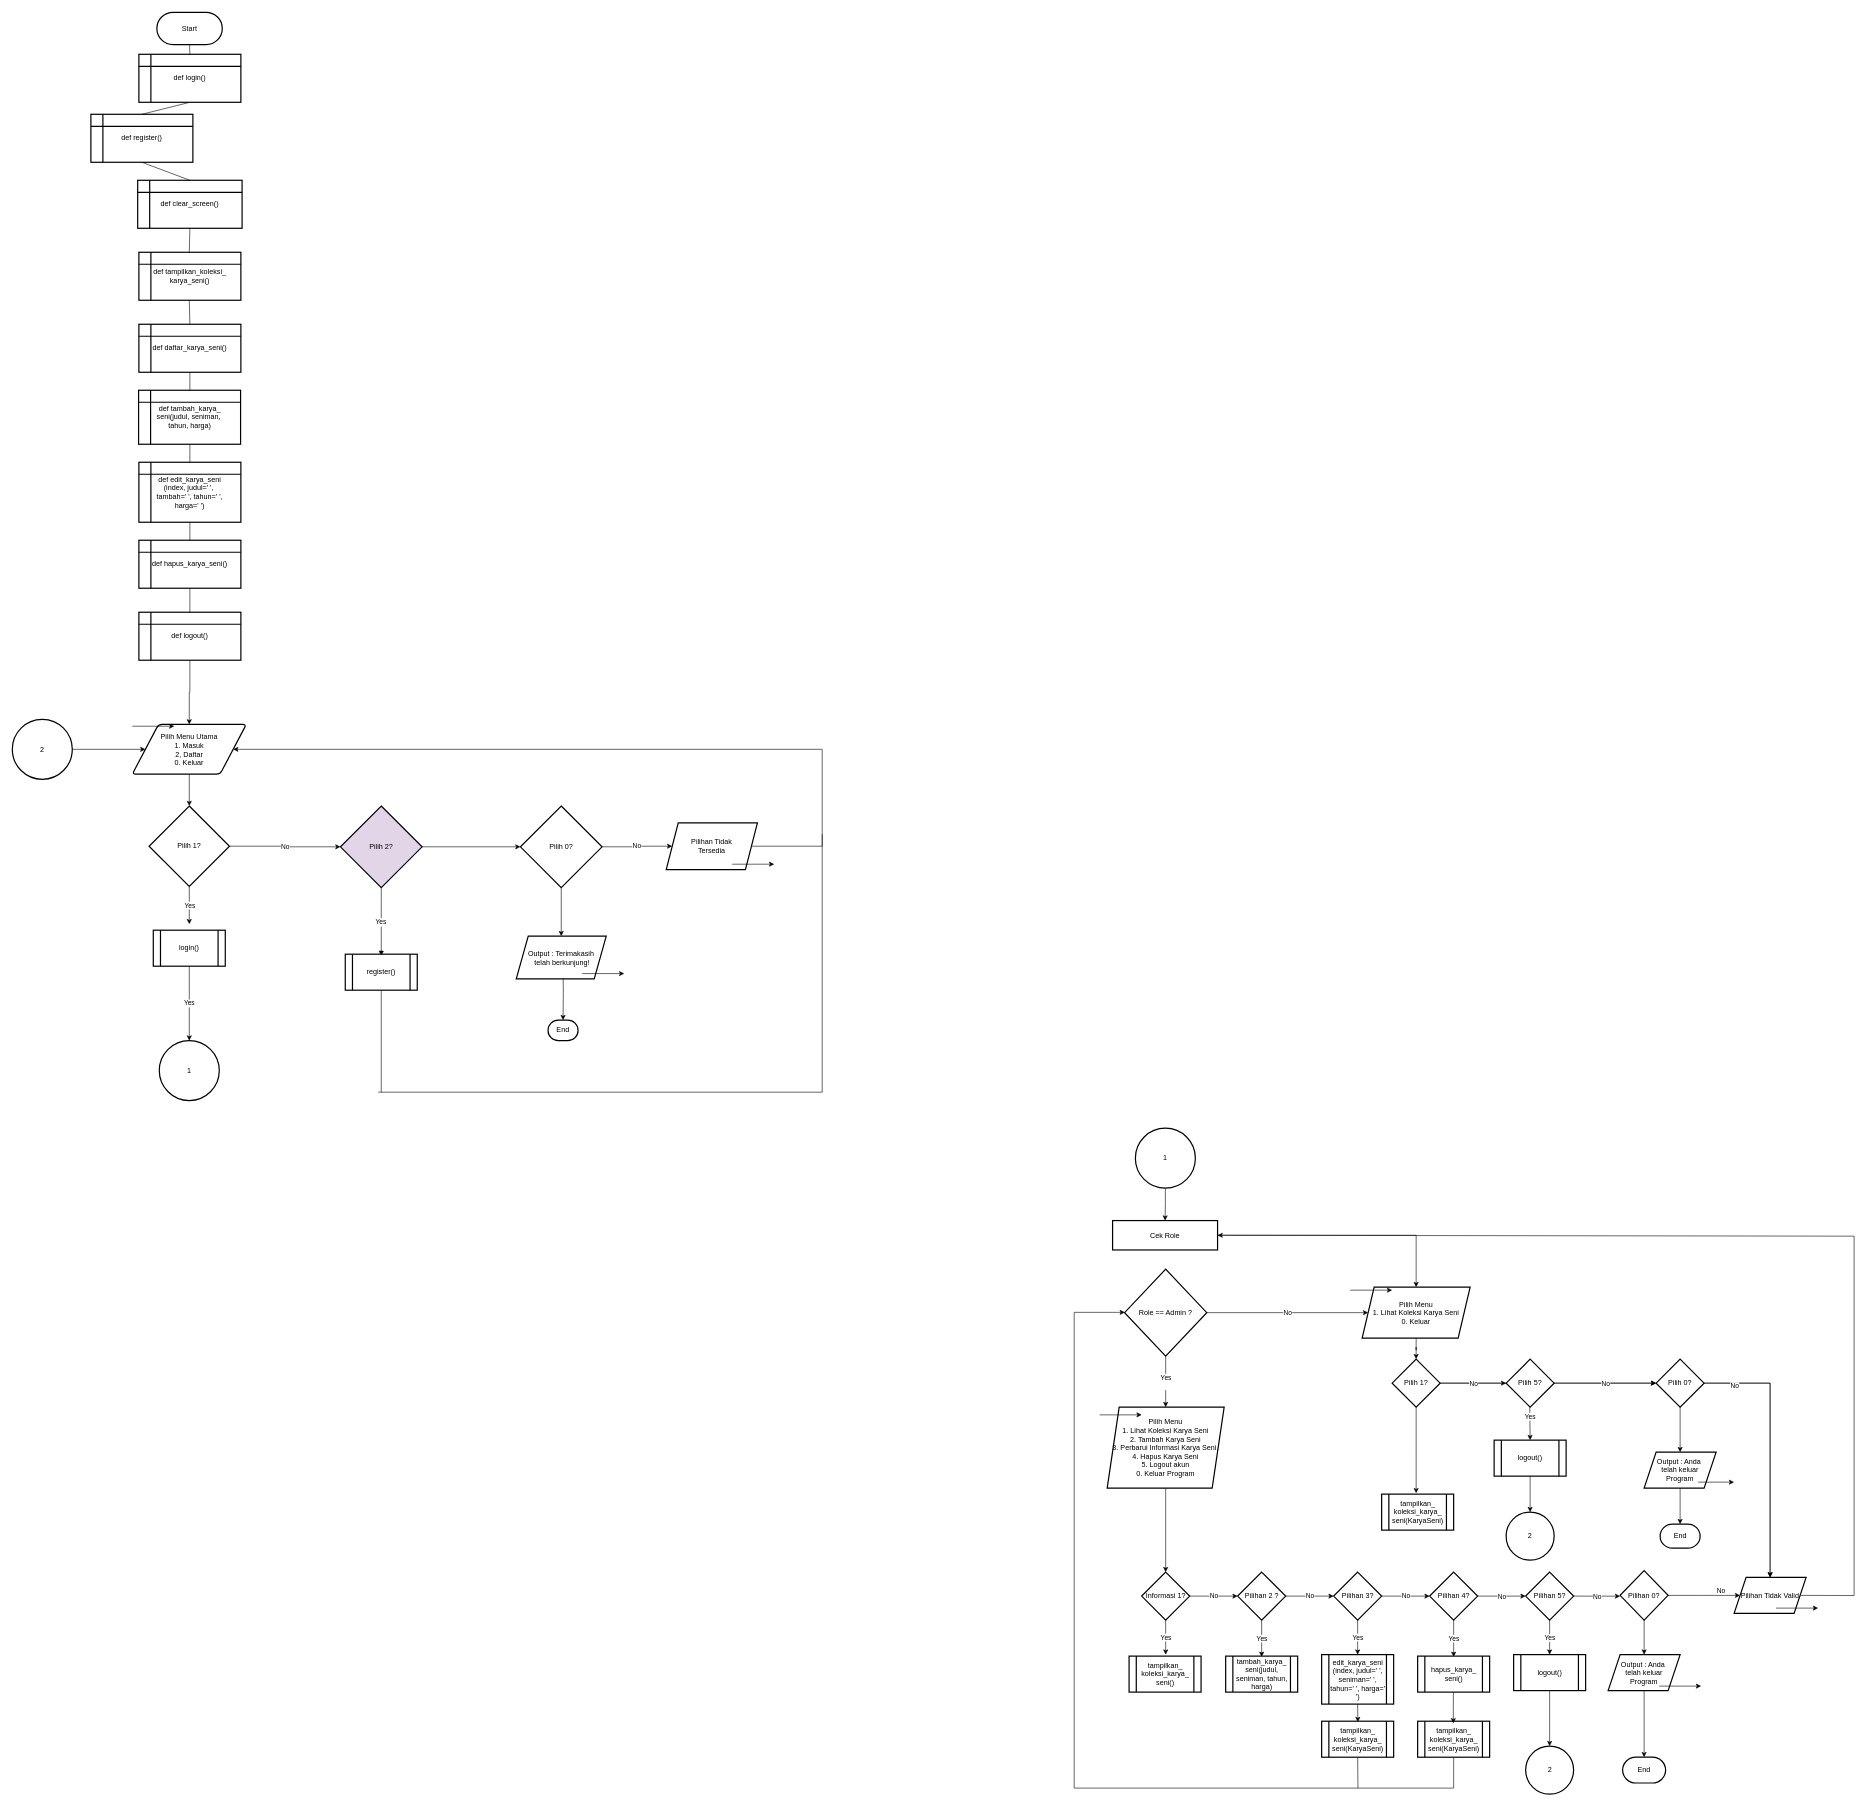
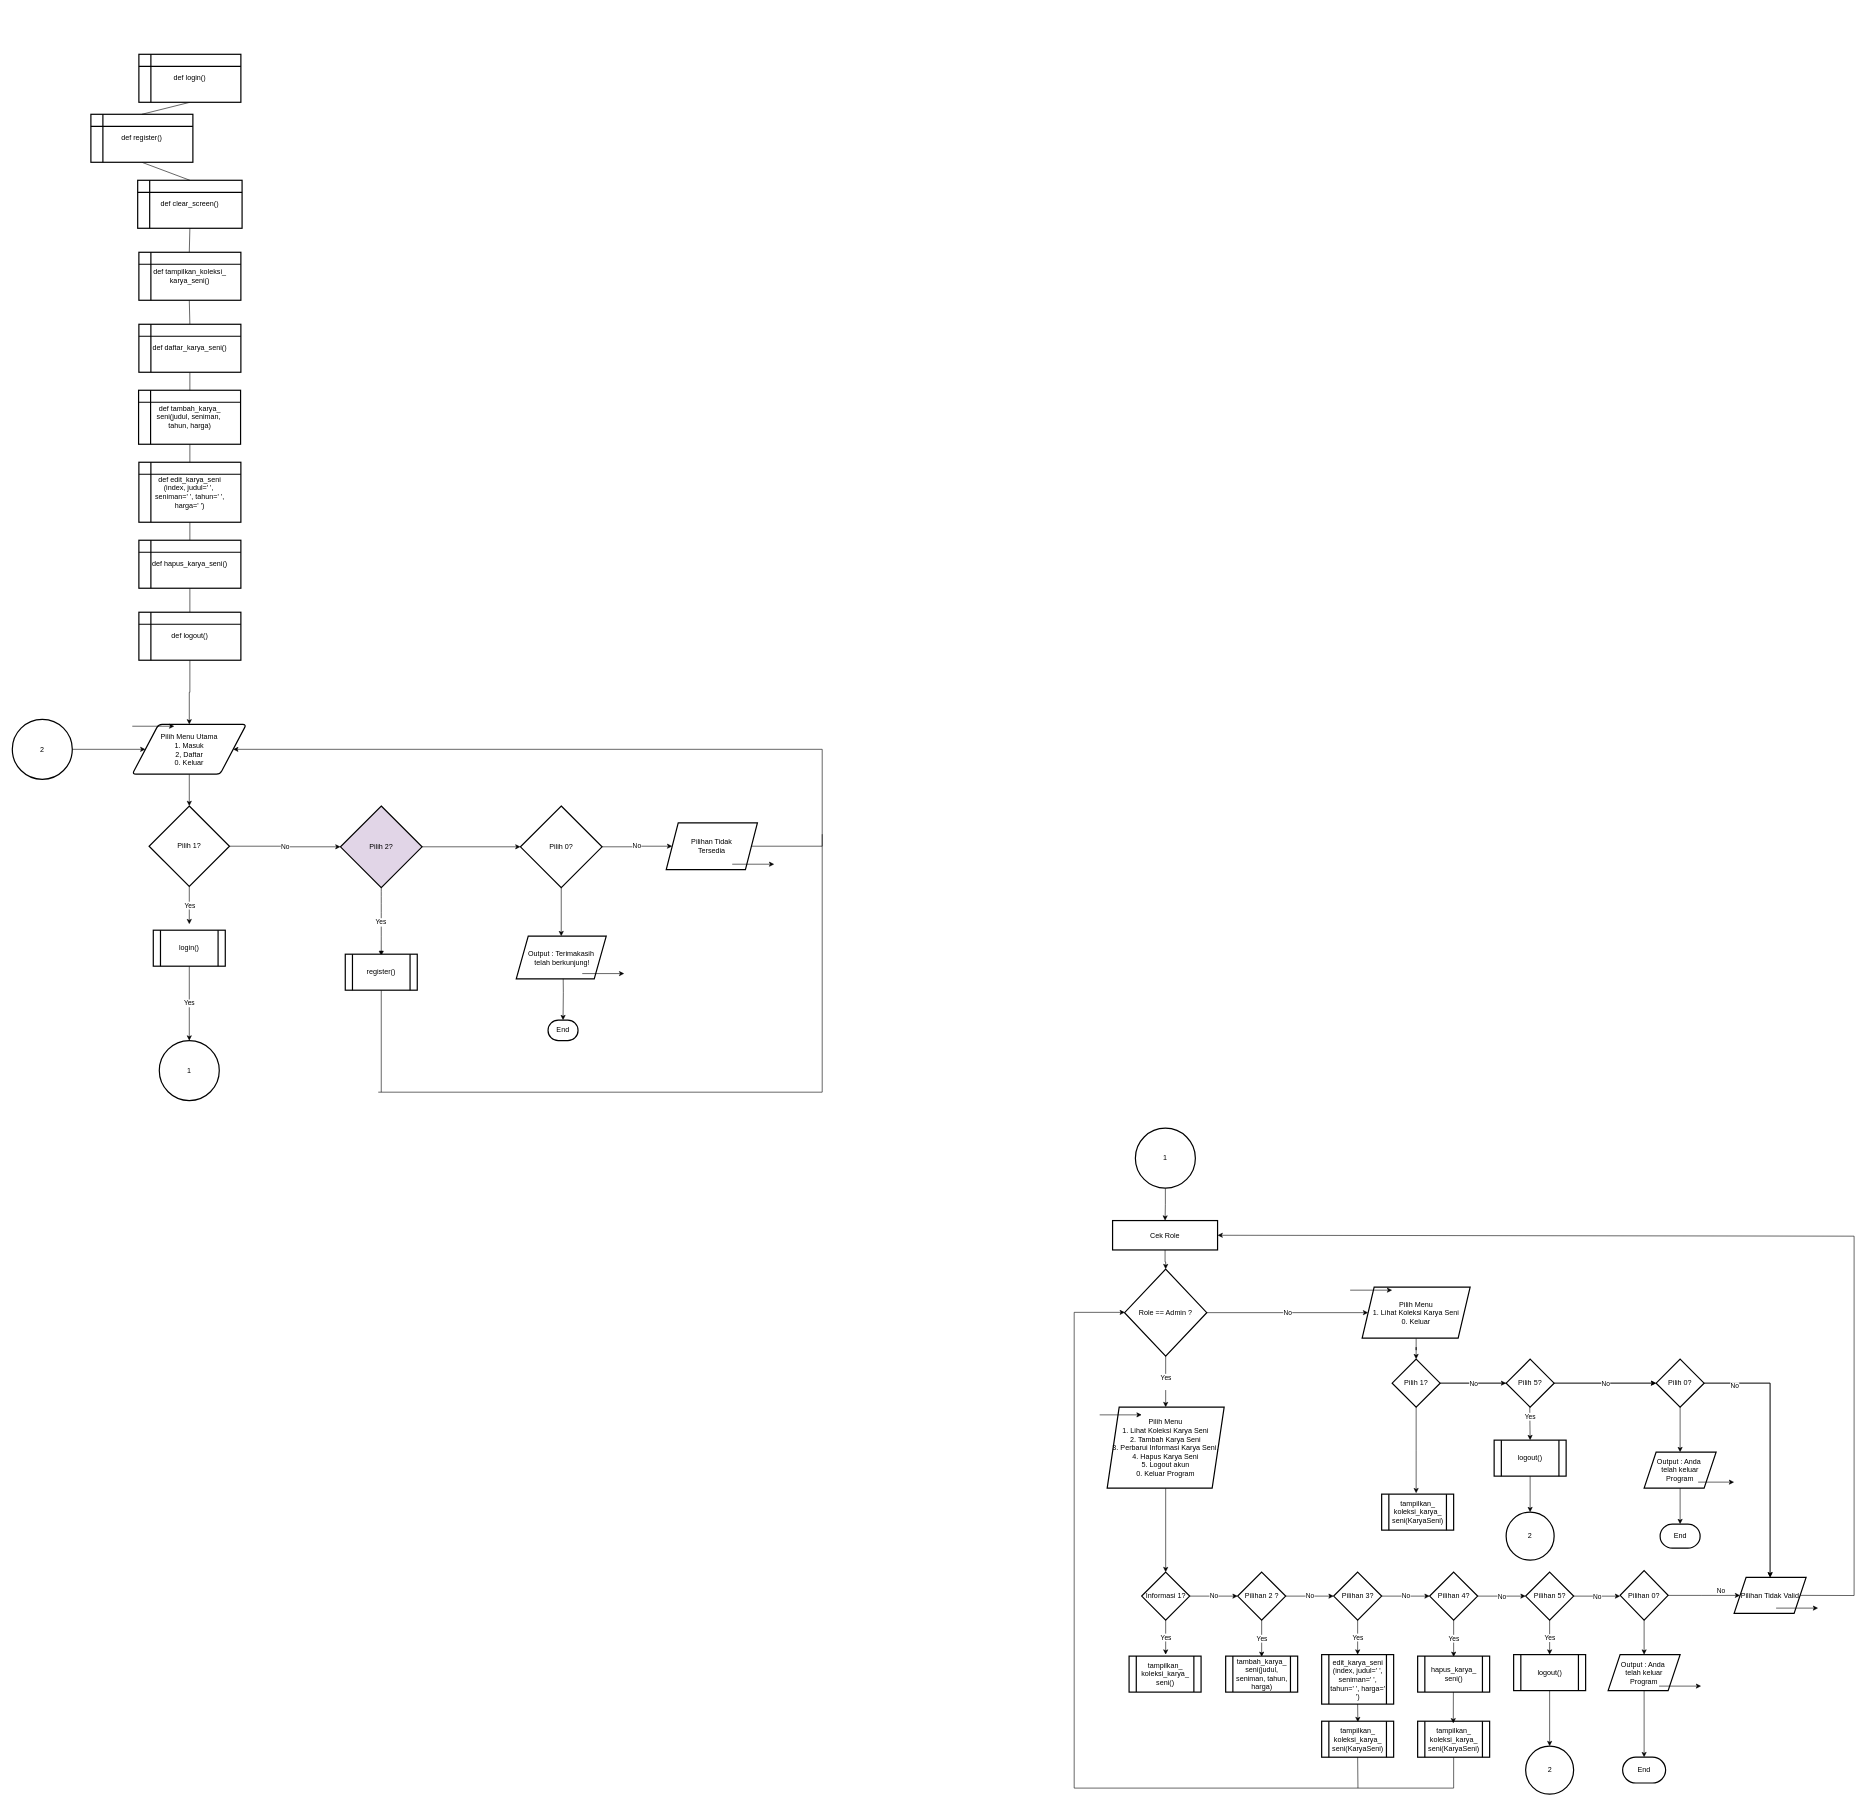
node "Start": removed
edge "Start" -- "def login()": removed
node "def edit_karya_seni (index, judul=' ', tambah=' ', tahun=' ', harga=' ')": label "def edit_karya_seni (index, judul=' ', tambah=' ', tahun=' ', harga=' ')" -> "def edit_karya_seni (index, judul=' ', seniman=' ', tahun=' ', harga=' ')"
edge "Cek Role" -> "Pilih Menu 1. Lihat Koleksi Karya Seni 0. Keluar": now "Cek Role" -> "Role == Admin ?"
